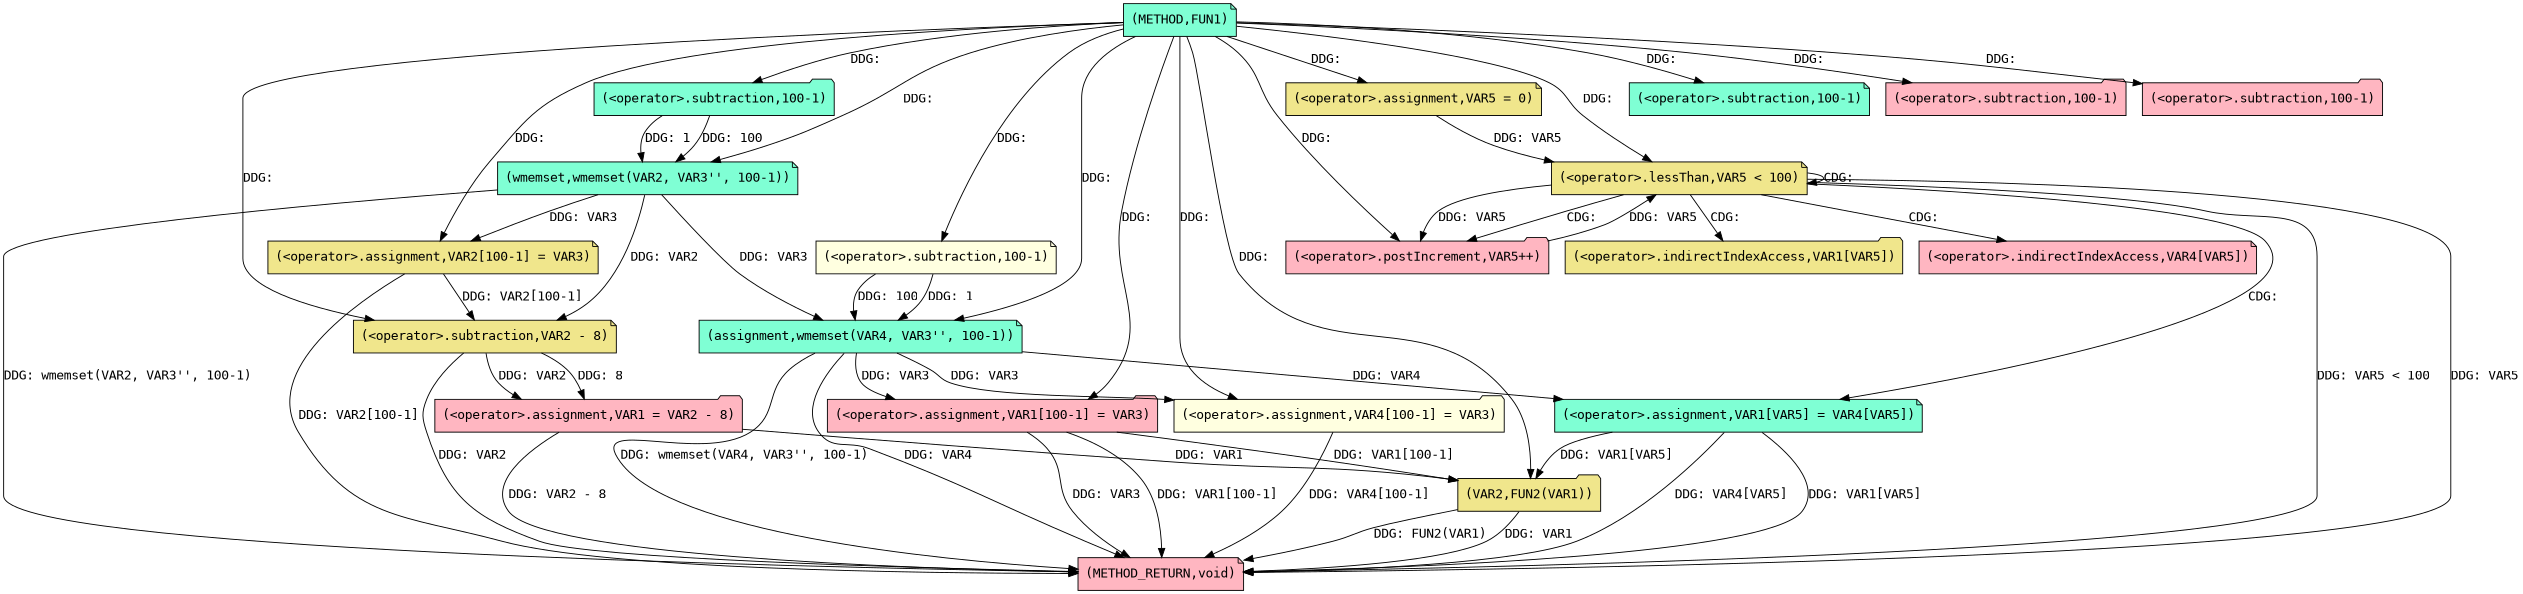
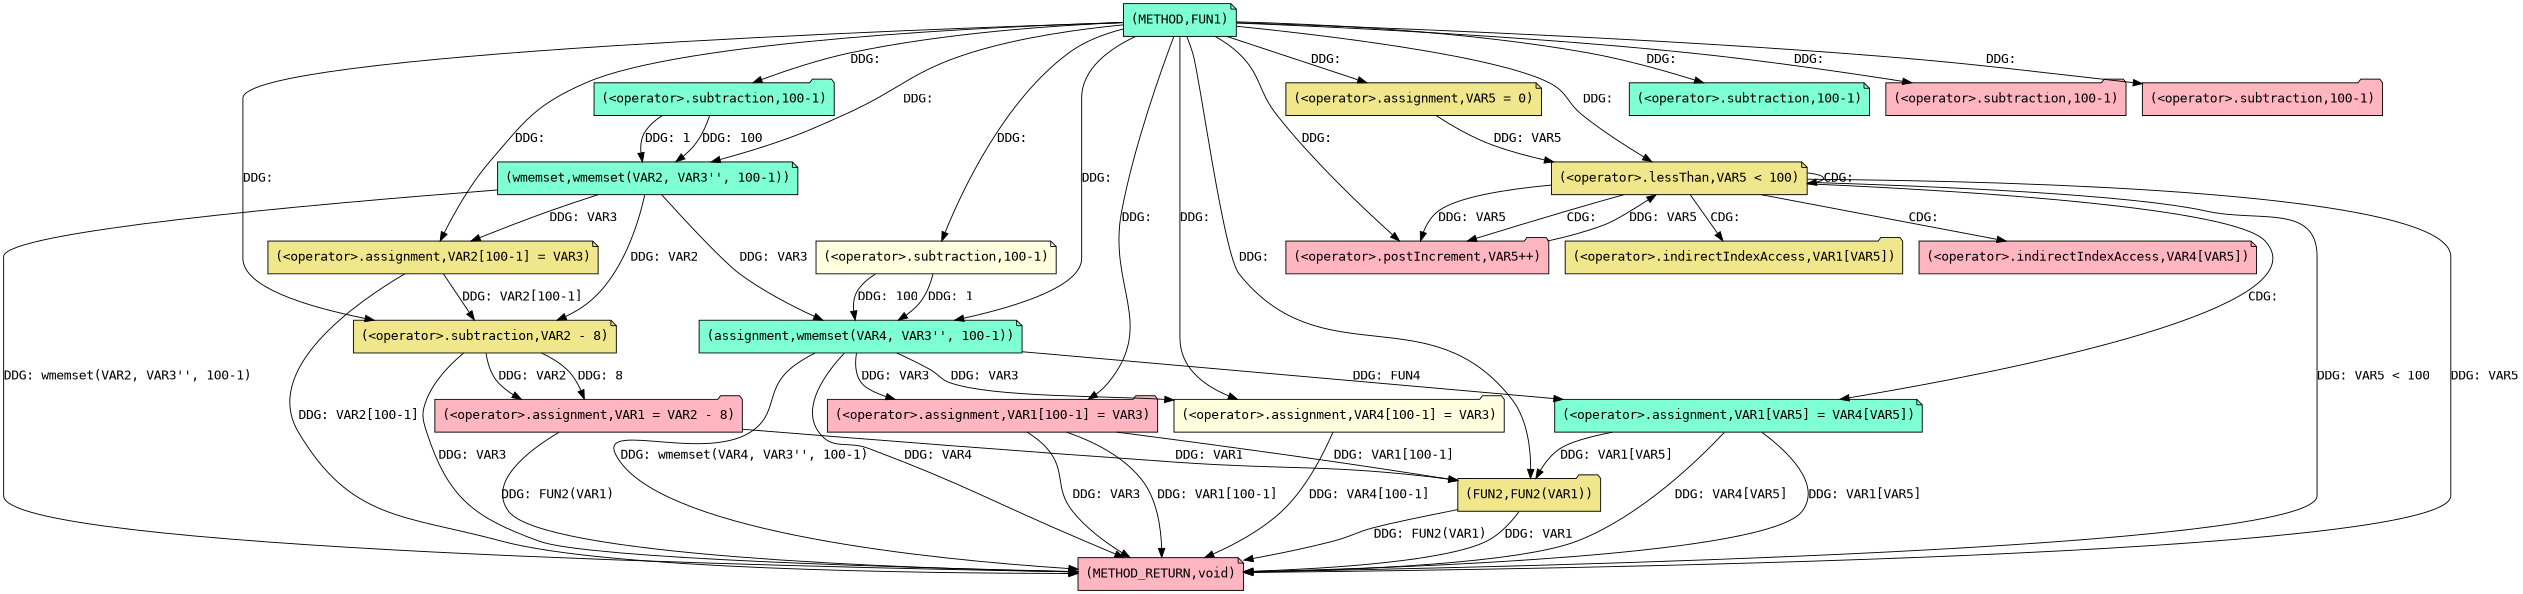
edge "(assignment,wmemset(VAR4, VAR3'', 100-1))" -> "(<operator>.assignment,VAR1[VAR5] = VAR4[VAR5])": label "DDG: VAR4" -> "DDG: FUN4"
edge "(<operator>.subtraction,VAR2 - 8)" -> "(METHOD_RETURN,void)": label "DDG: VAR2" -> "DDG: VAR3"
edge "(<operator>.assignment,VAR1 = VAR2 - 8)" -> "(METHOD_RETURN,void)": label "DDG: VAR2 - 8" -> "DDG: FUN2(VAR1)"
node "(VAR2,FUN2(VAR1))": label "(VAR2,FUN2(VAR1))" -> "(FUN2,FUN2(VAR1))"
